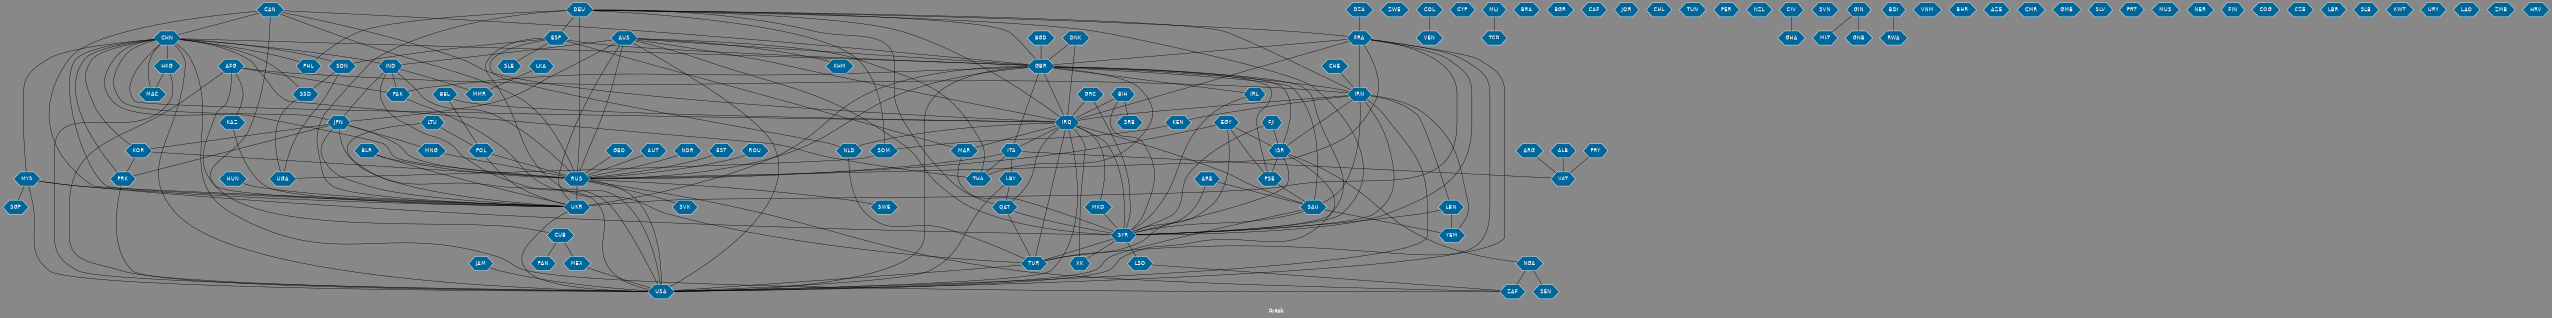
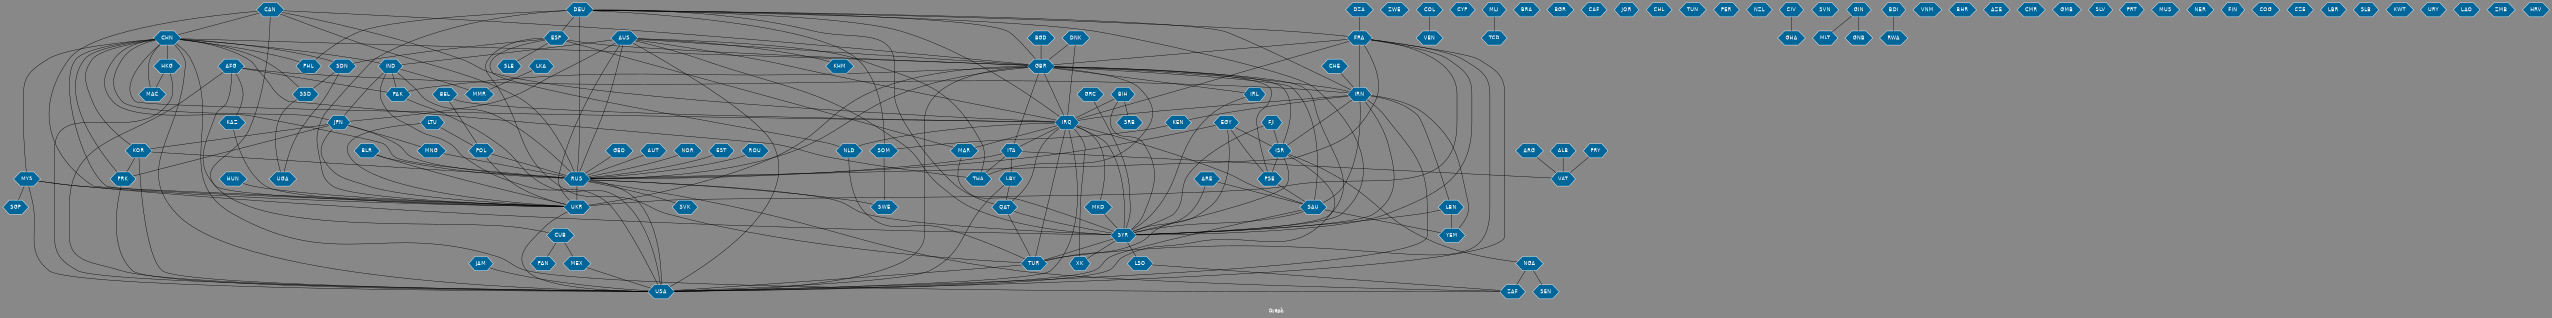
edge "GRC" -- "IRQ": removed
edge "SOM" -- "UGA": now "SOM" -- "SWE"
edge "JPN" -- "USA": now "KOR" -- "USA"
edge "RUS" -- "SYR": added
